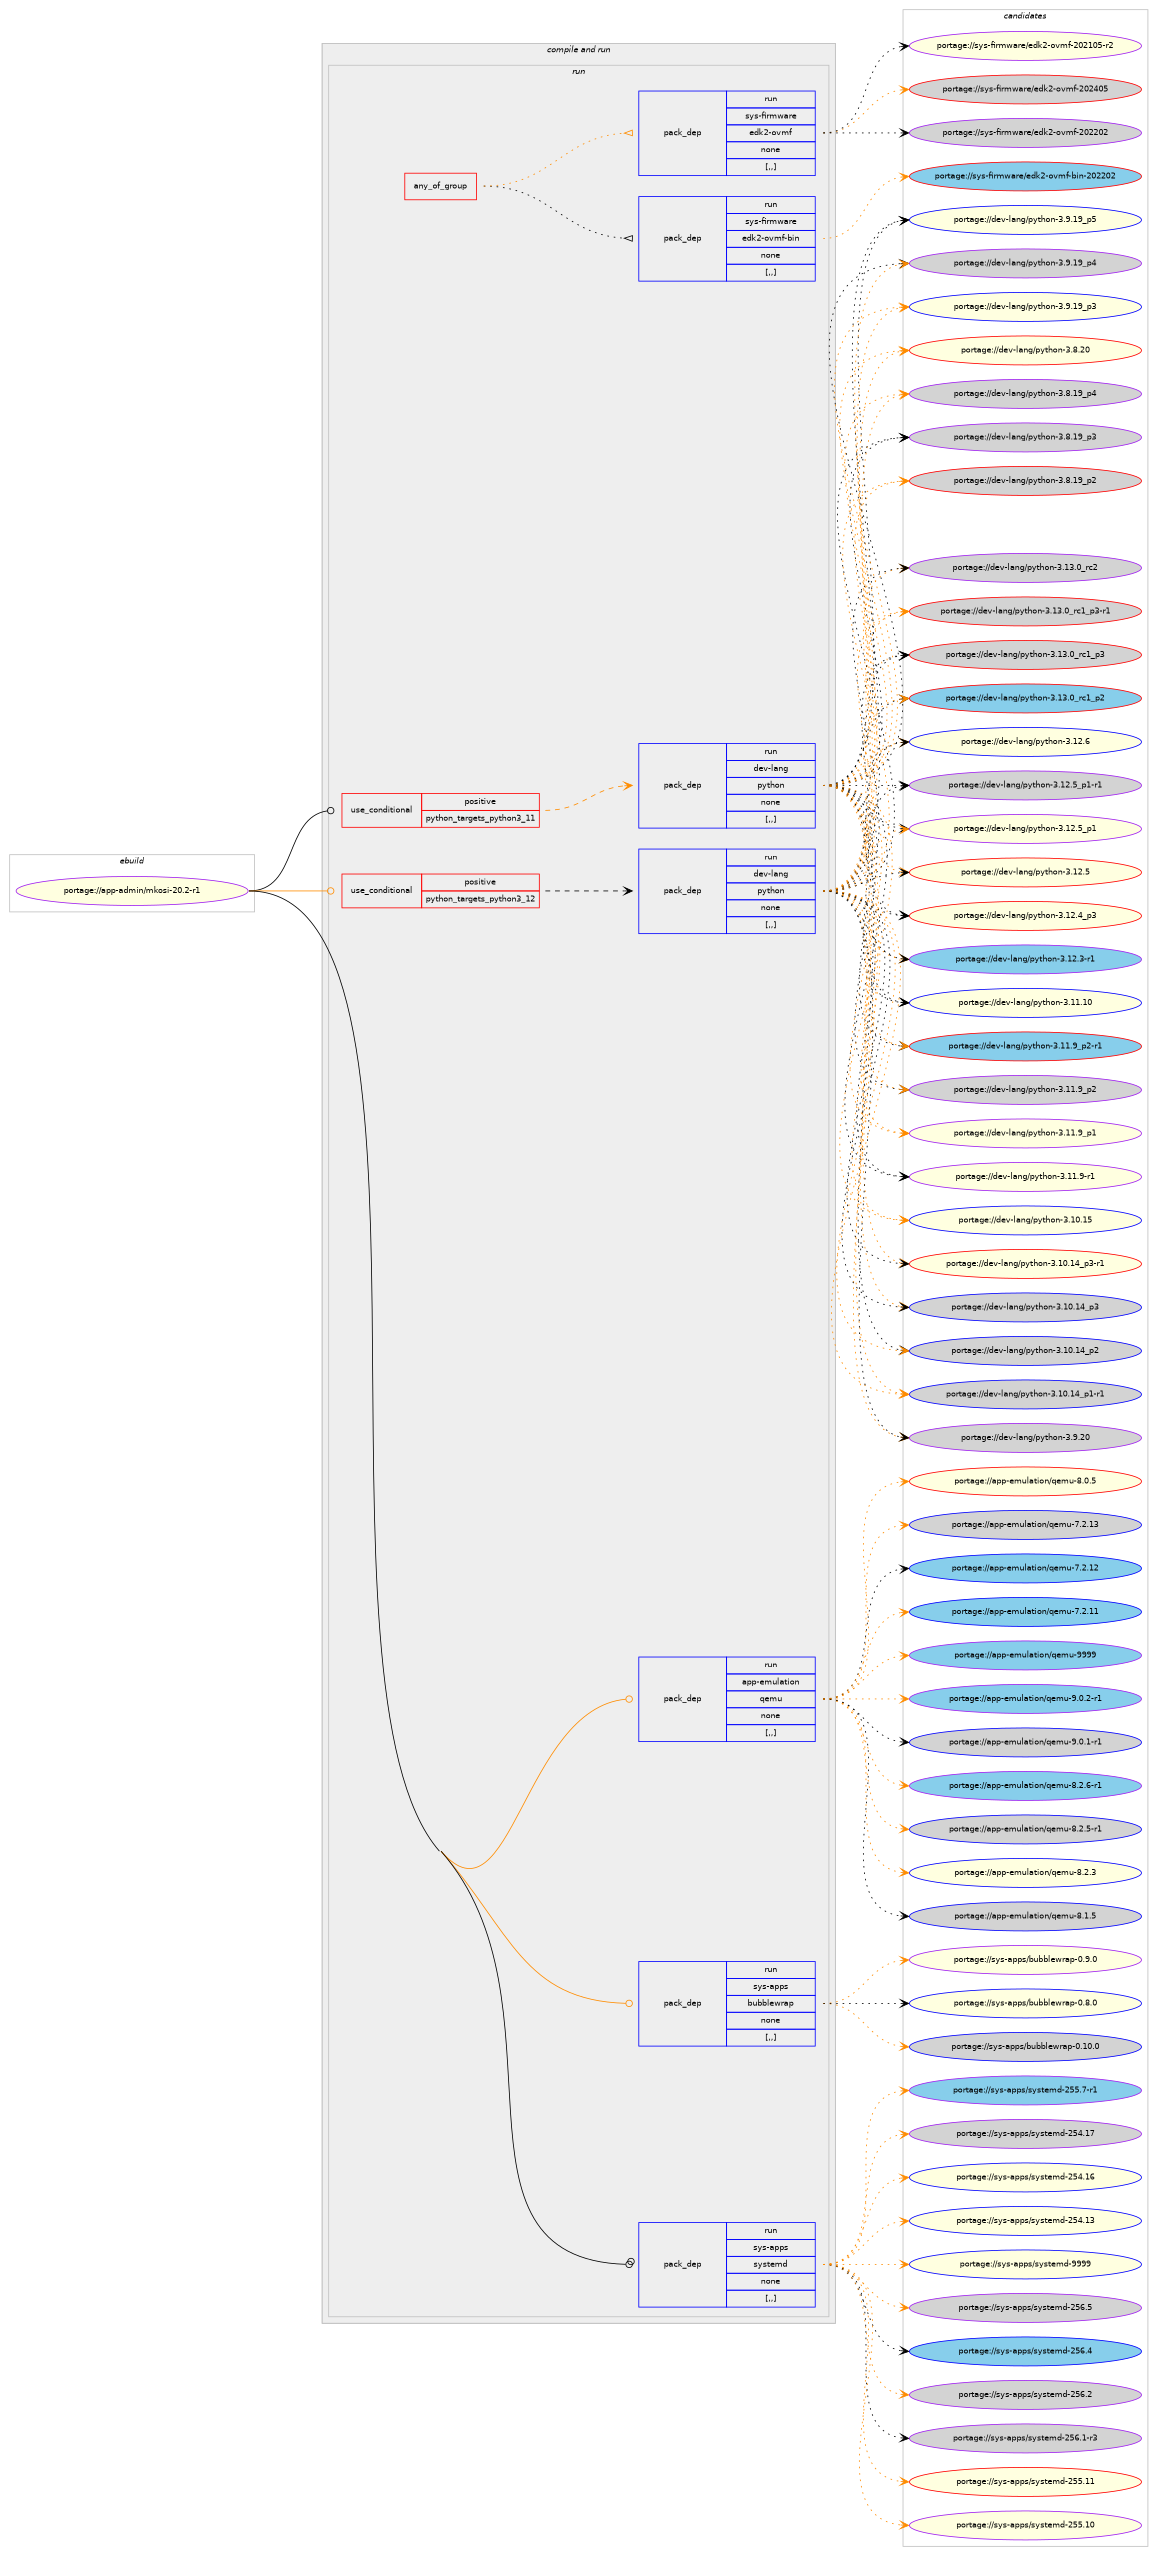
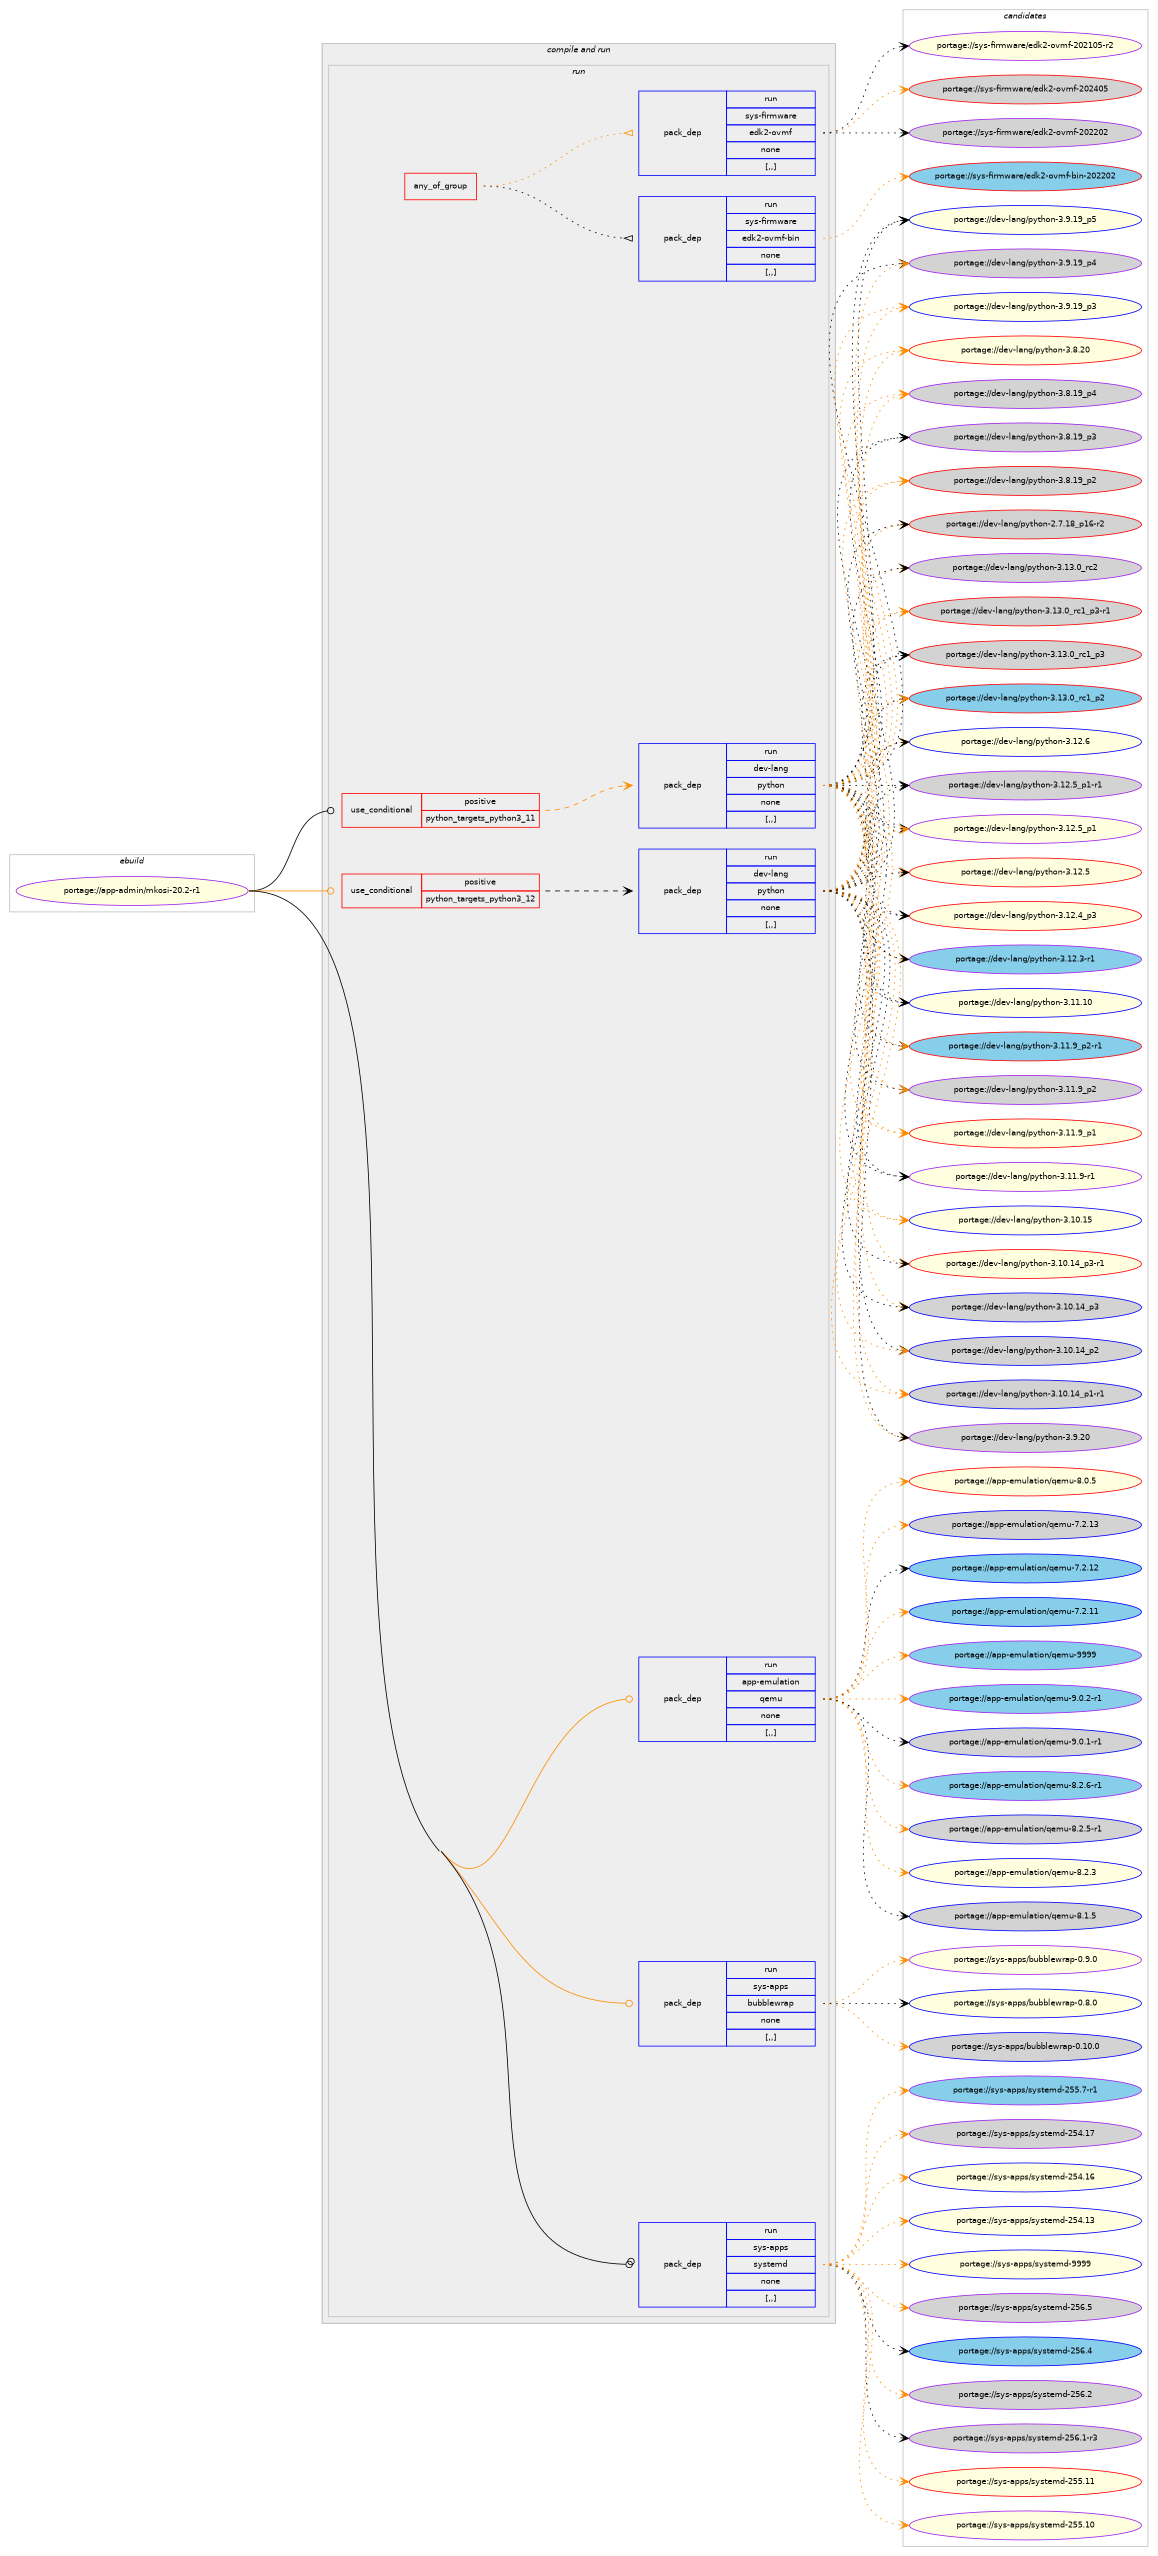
node "portage://dev-lang/python-2.7.18_p16-r2": added
node "portage://dev-lang/python-3.11.9_p1": color purple -> red
